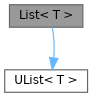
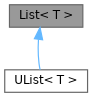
edge "List< T >" -> "UList< T >": reversed
